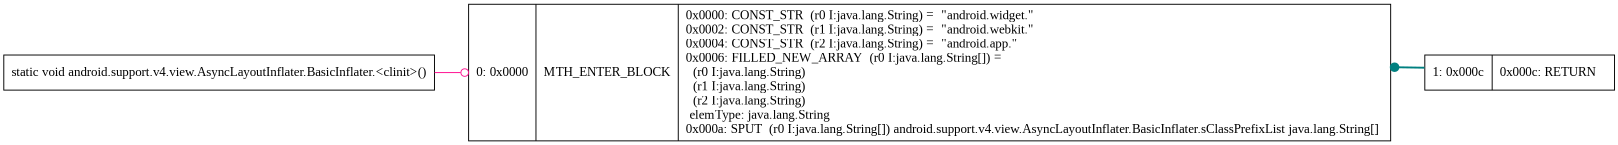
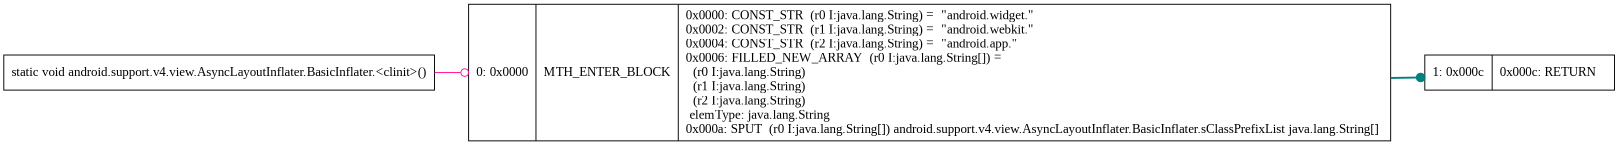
edge "1: 0x000c" -> "0: 0x0000": reversed
